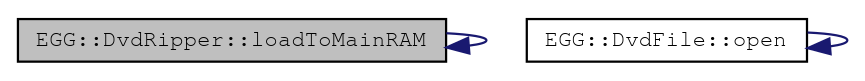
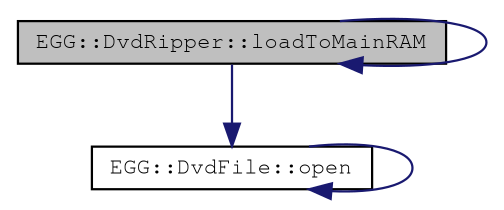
edge "EGG::DvdRipper::loadToMainRAM" -> "EGG::DvdFile::open": added
